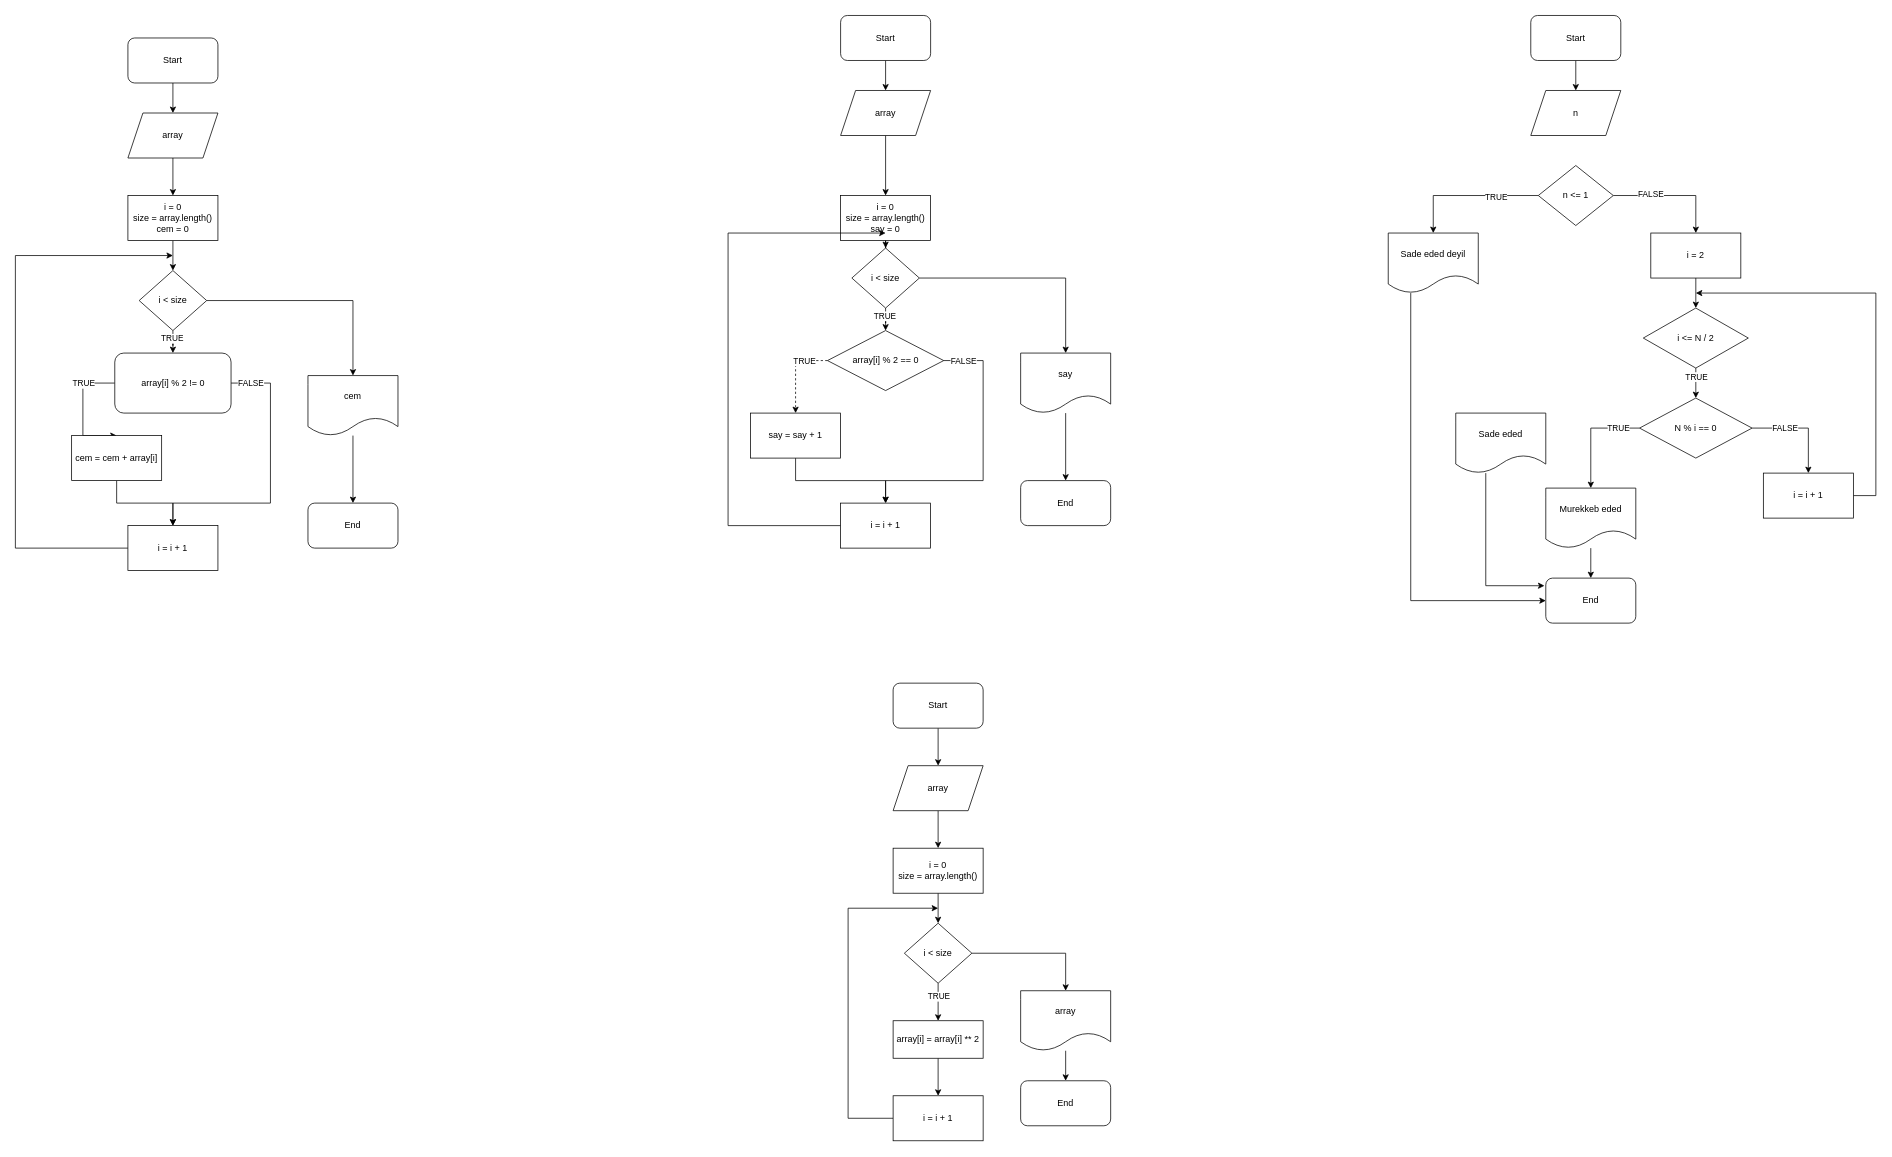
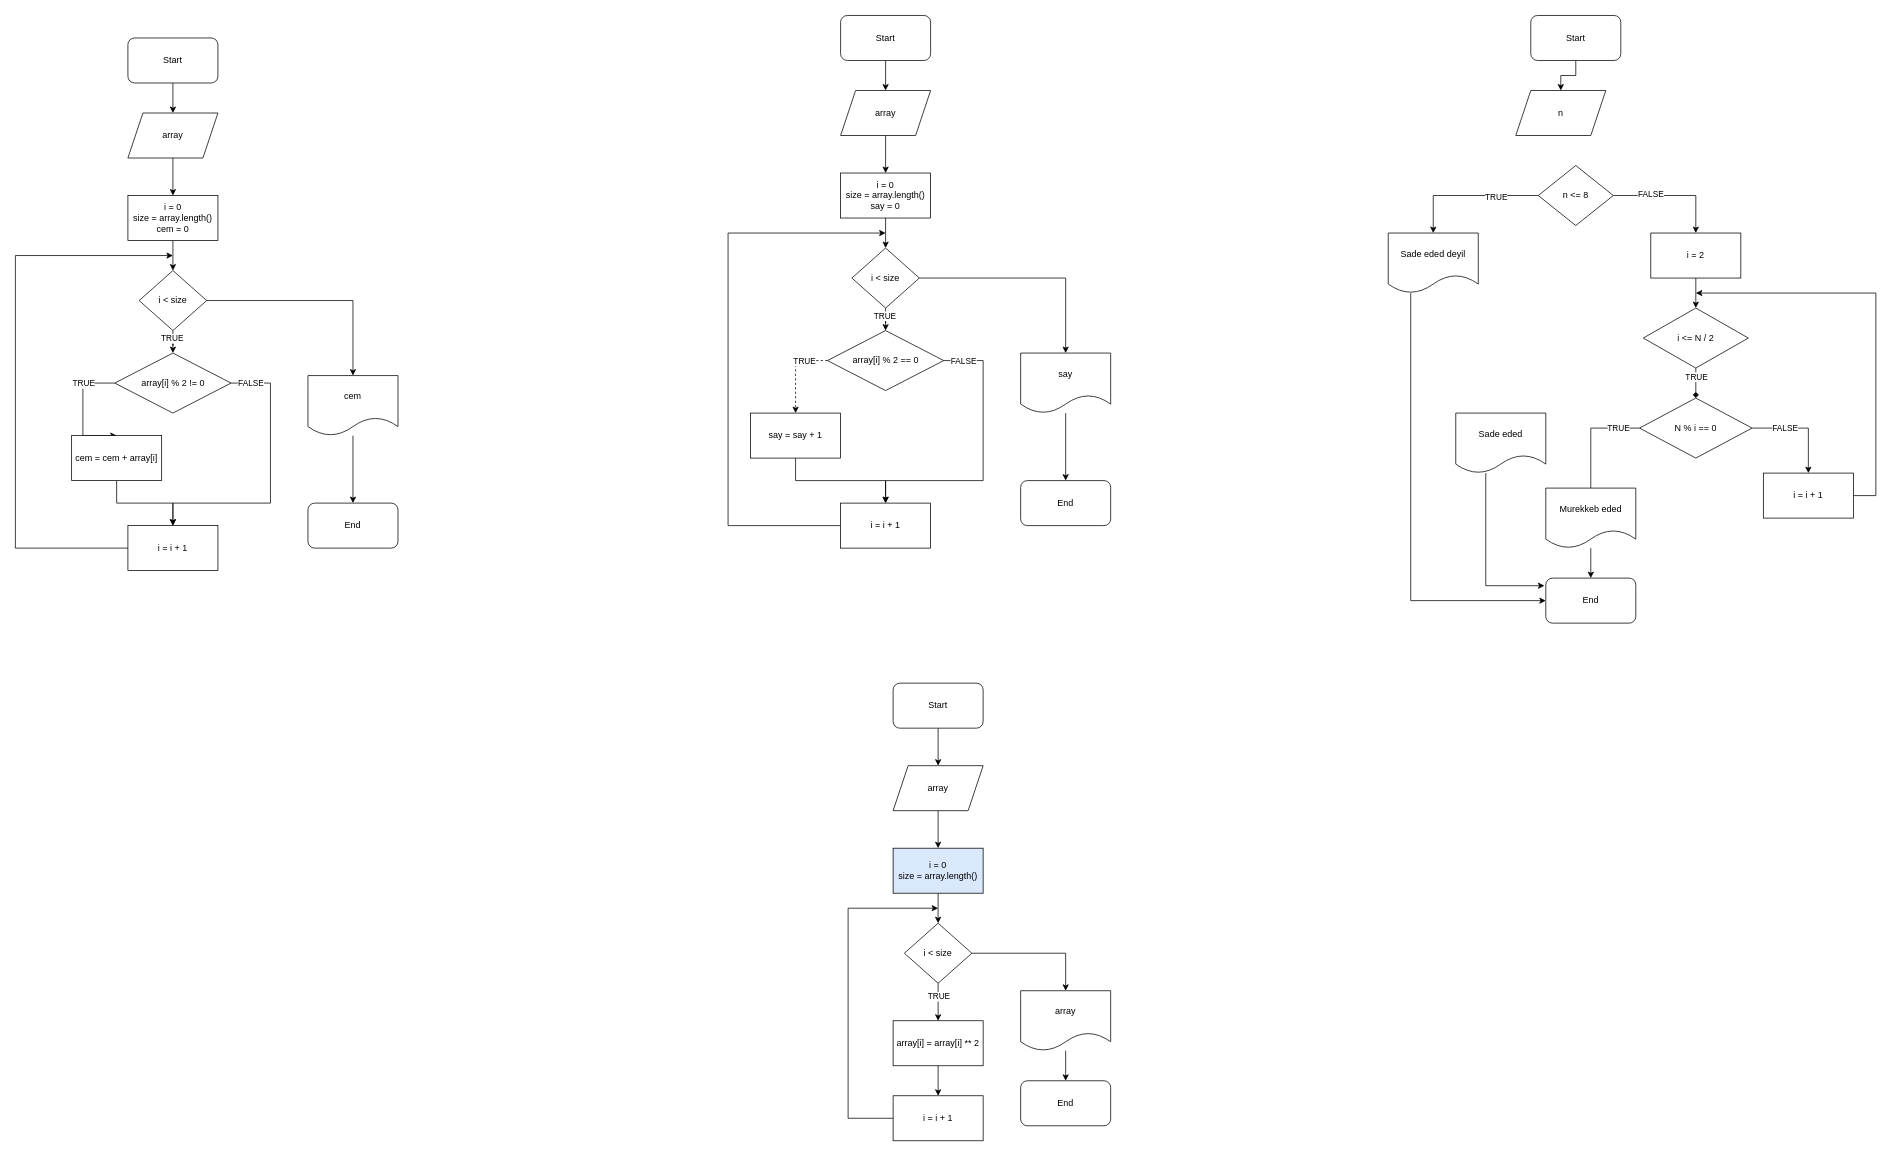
node "n": moved (1575, 113) -> (1560, 113)
node "n <= 1": label "n <= 1" -> "n <= 8"
node "i = 0 size = array.length() say = 0": moved (885, 218) -> (885, 195)
node "array[i] % 2 != 0": shape rounded rectangle -> diamond
edge "i <= N / 2" -> "N % i == 0": arrowhead classic -> diamond
edge "N % i == 0" -> "Murekkeb eded": arrowhead classic -> none
node "i = 0 size = array.length()": fillcolor #ffffff -> #dae8fc
node "array[i] = array[i] ** 2": size 90x38 -> 90x45
